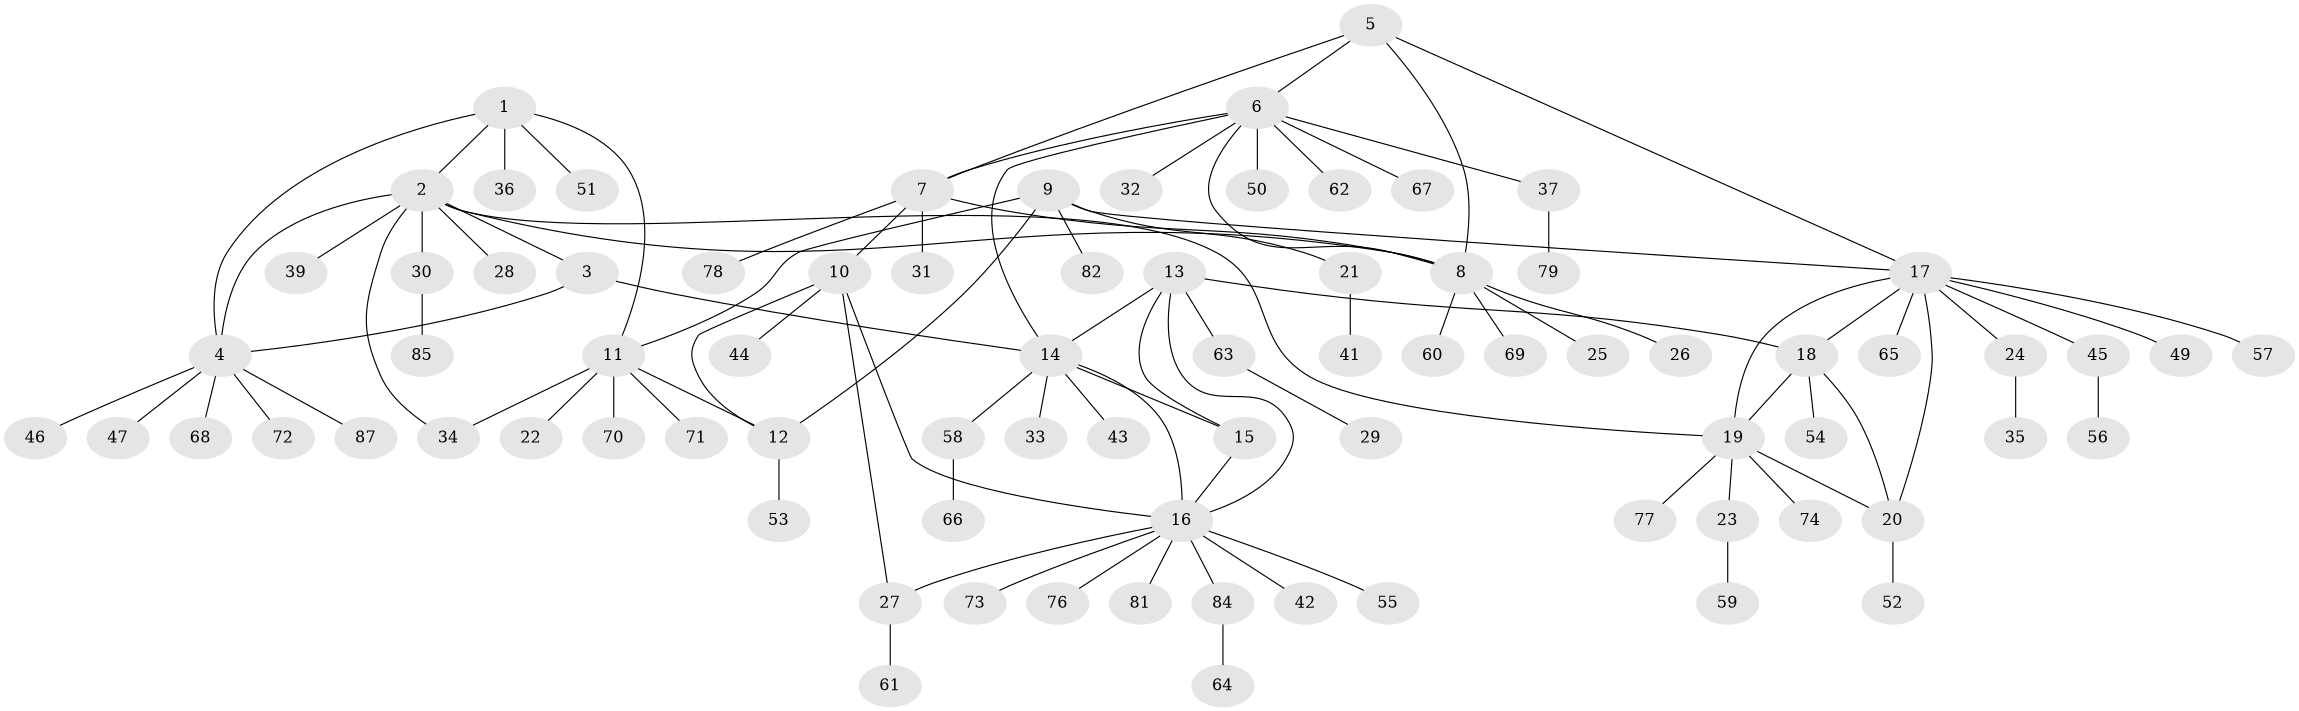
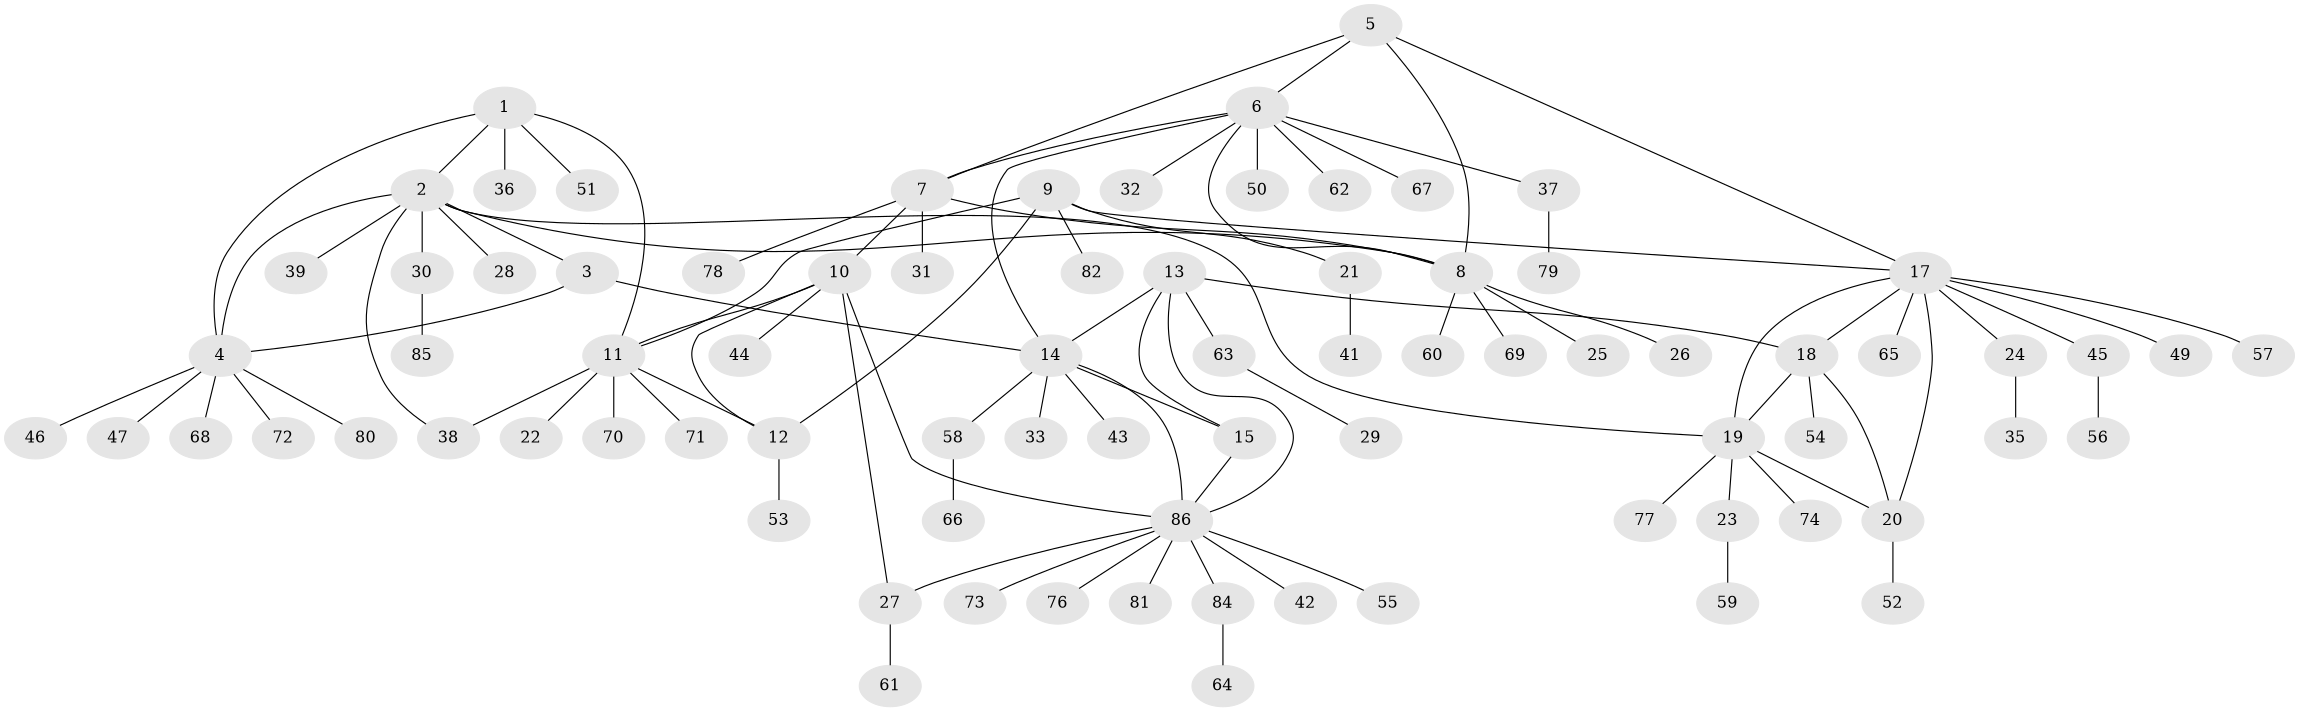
edge "10" -- "11": added
node "87": label "87" -> "80"
node "34": label "34" -> "38"
node "16": label "16" -> "86"
